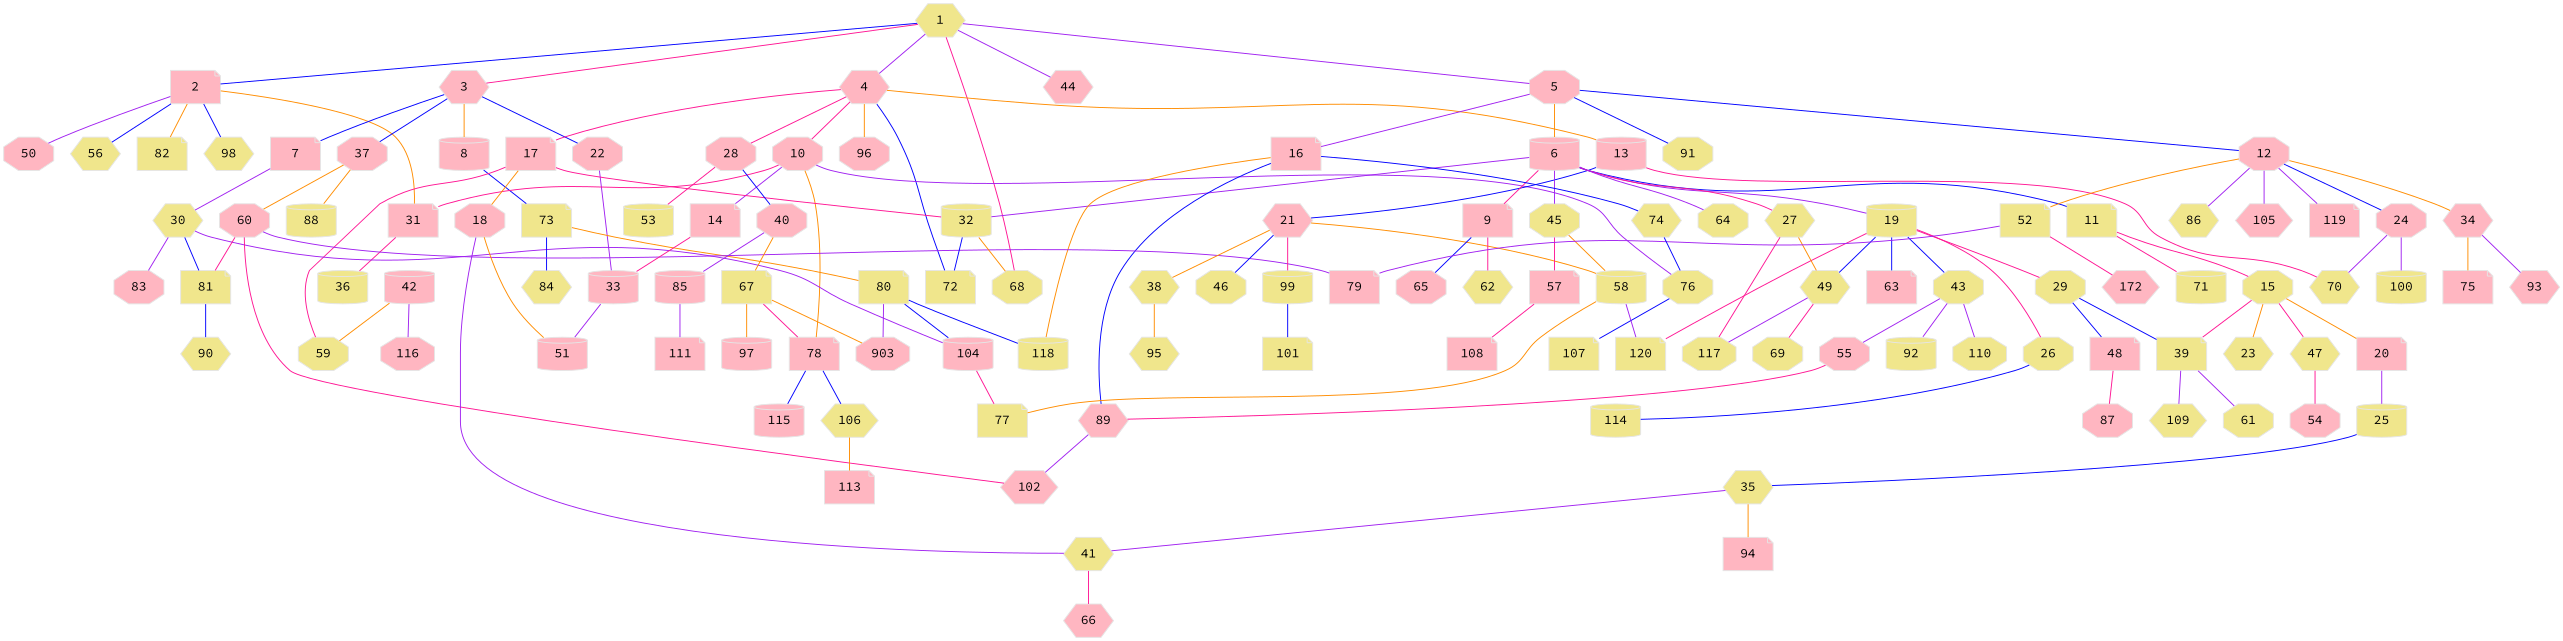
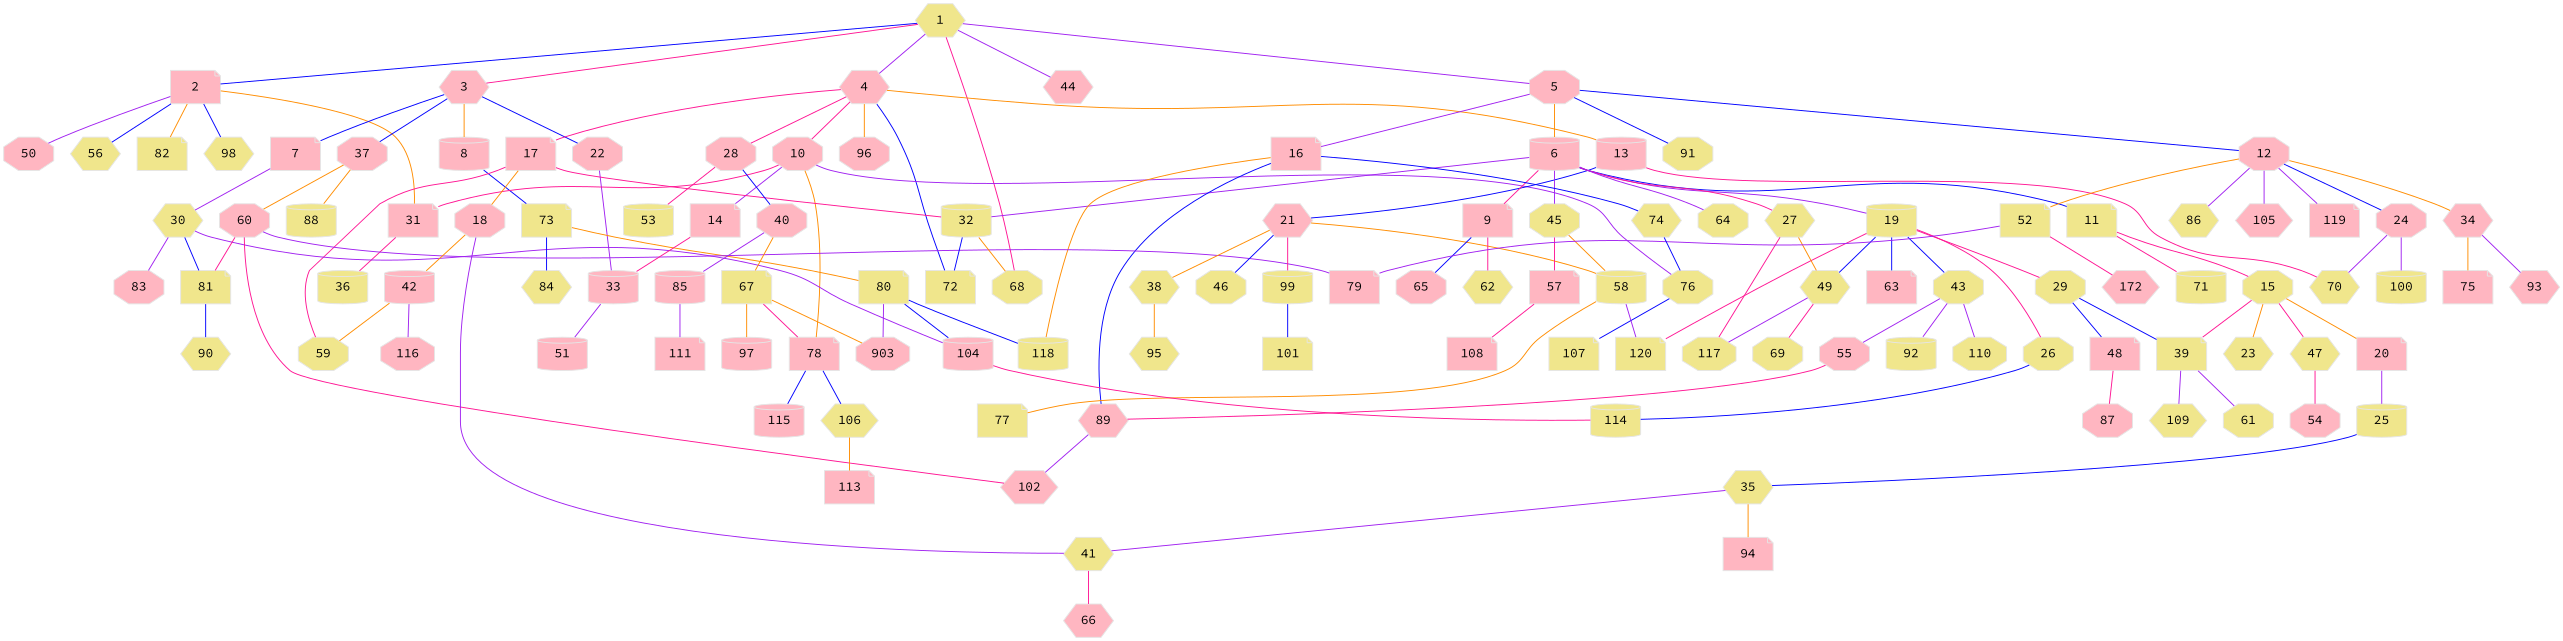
edge "18" -- "51": now "18" -- "42"
edge "104" -- "77": now "104" -- "114"
